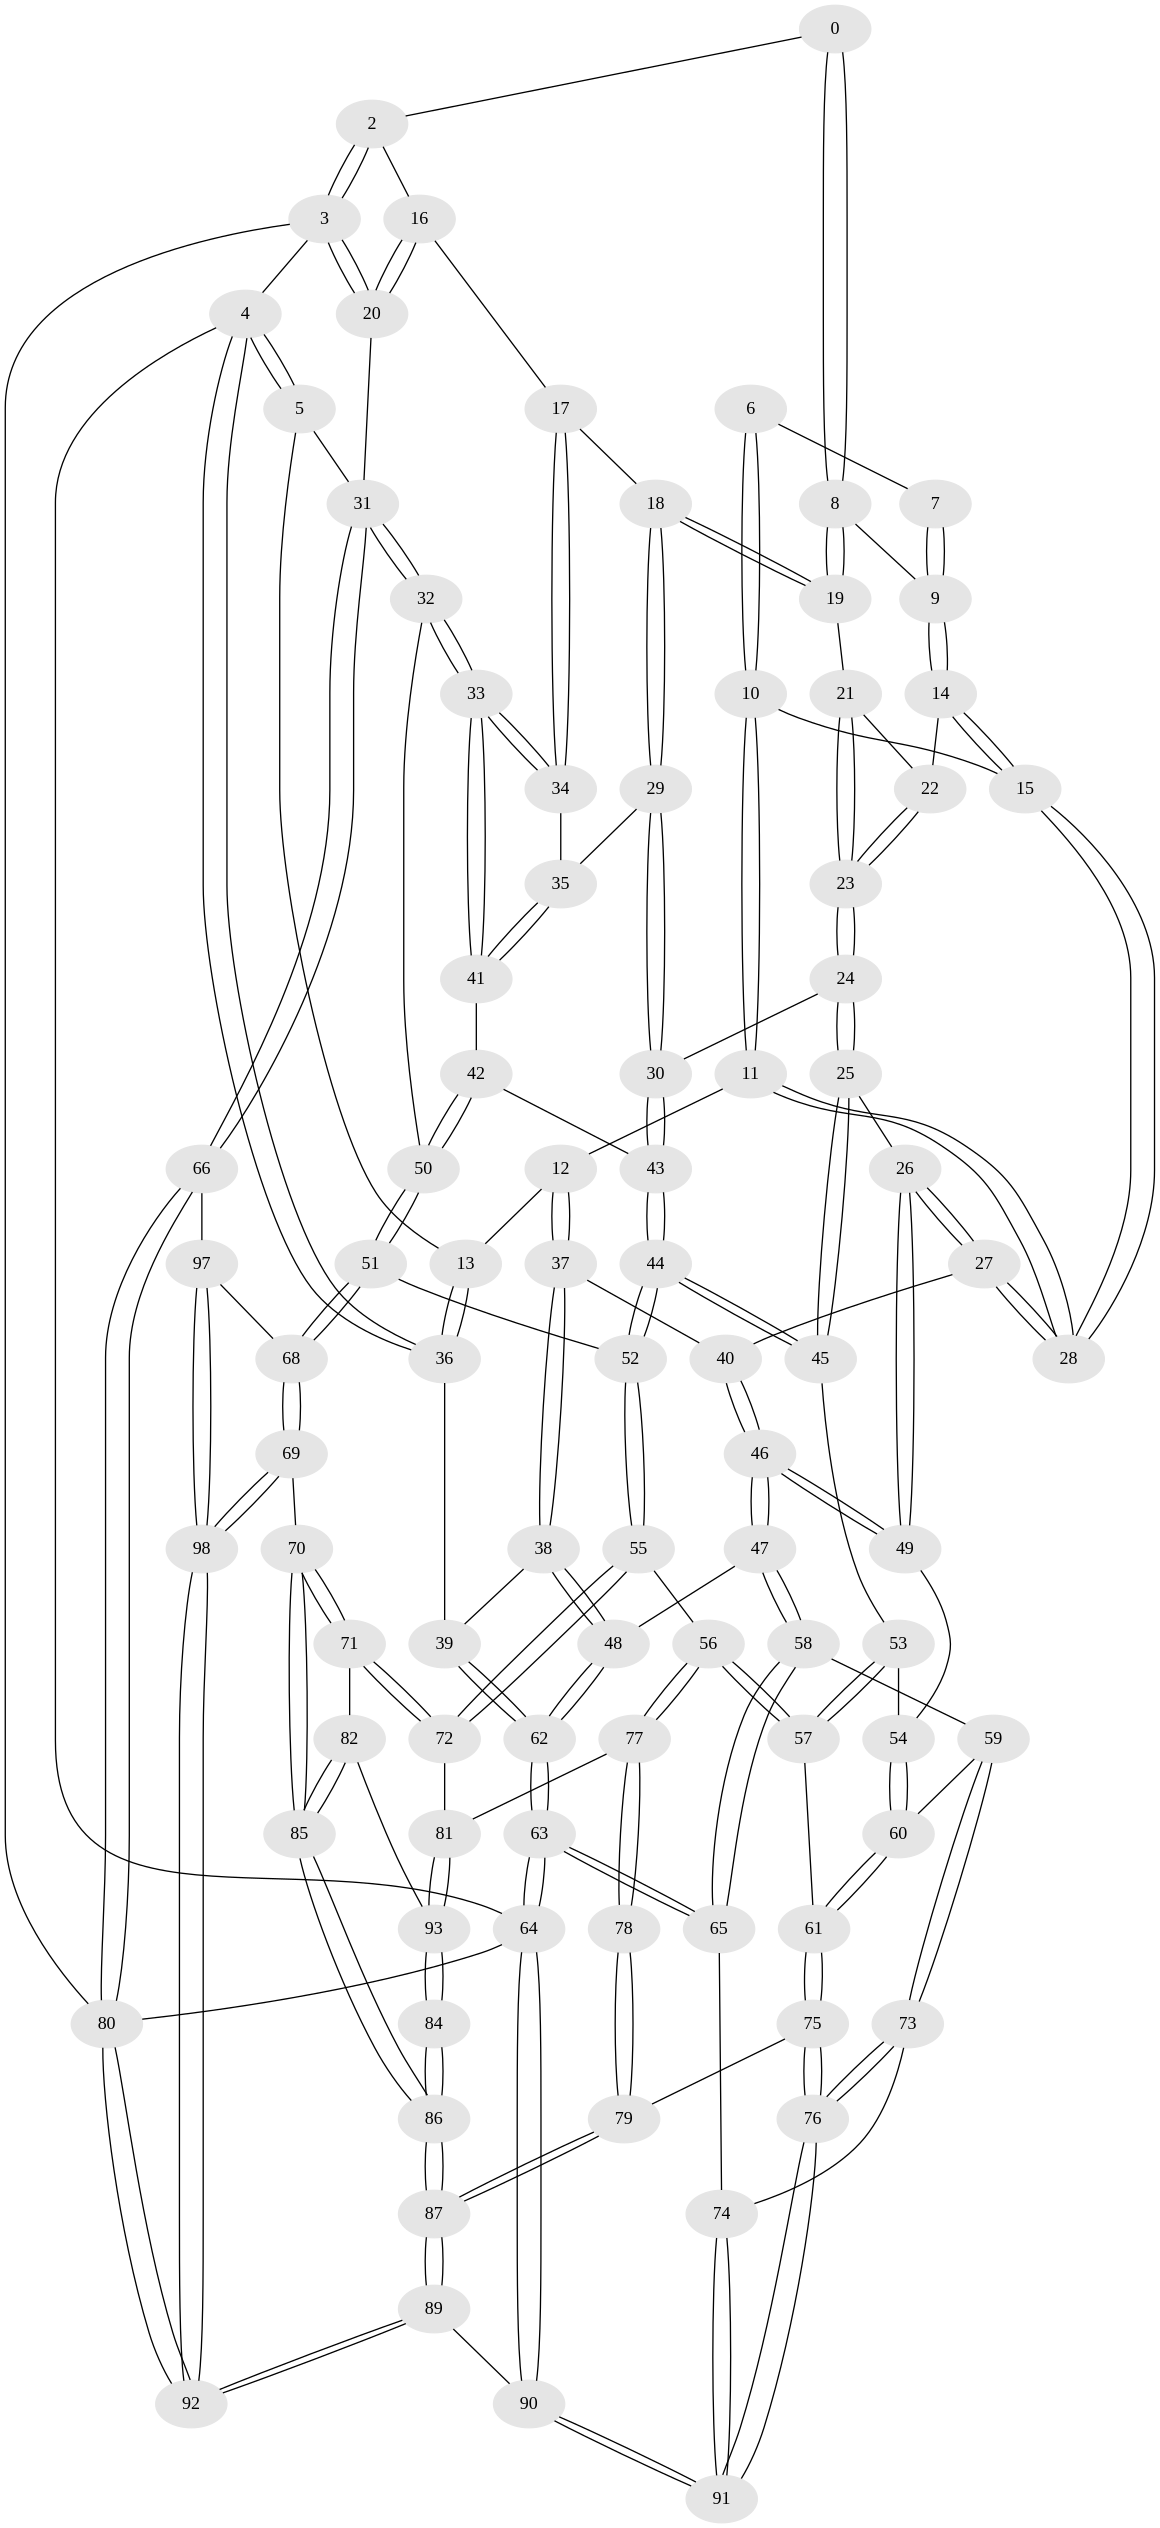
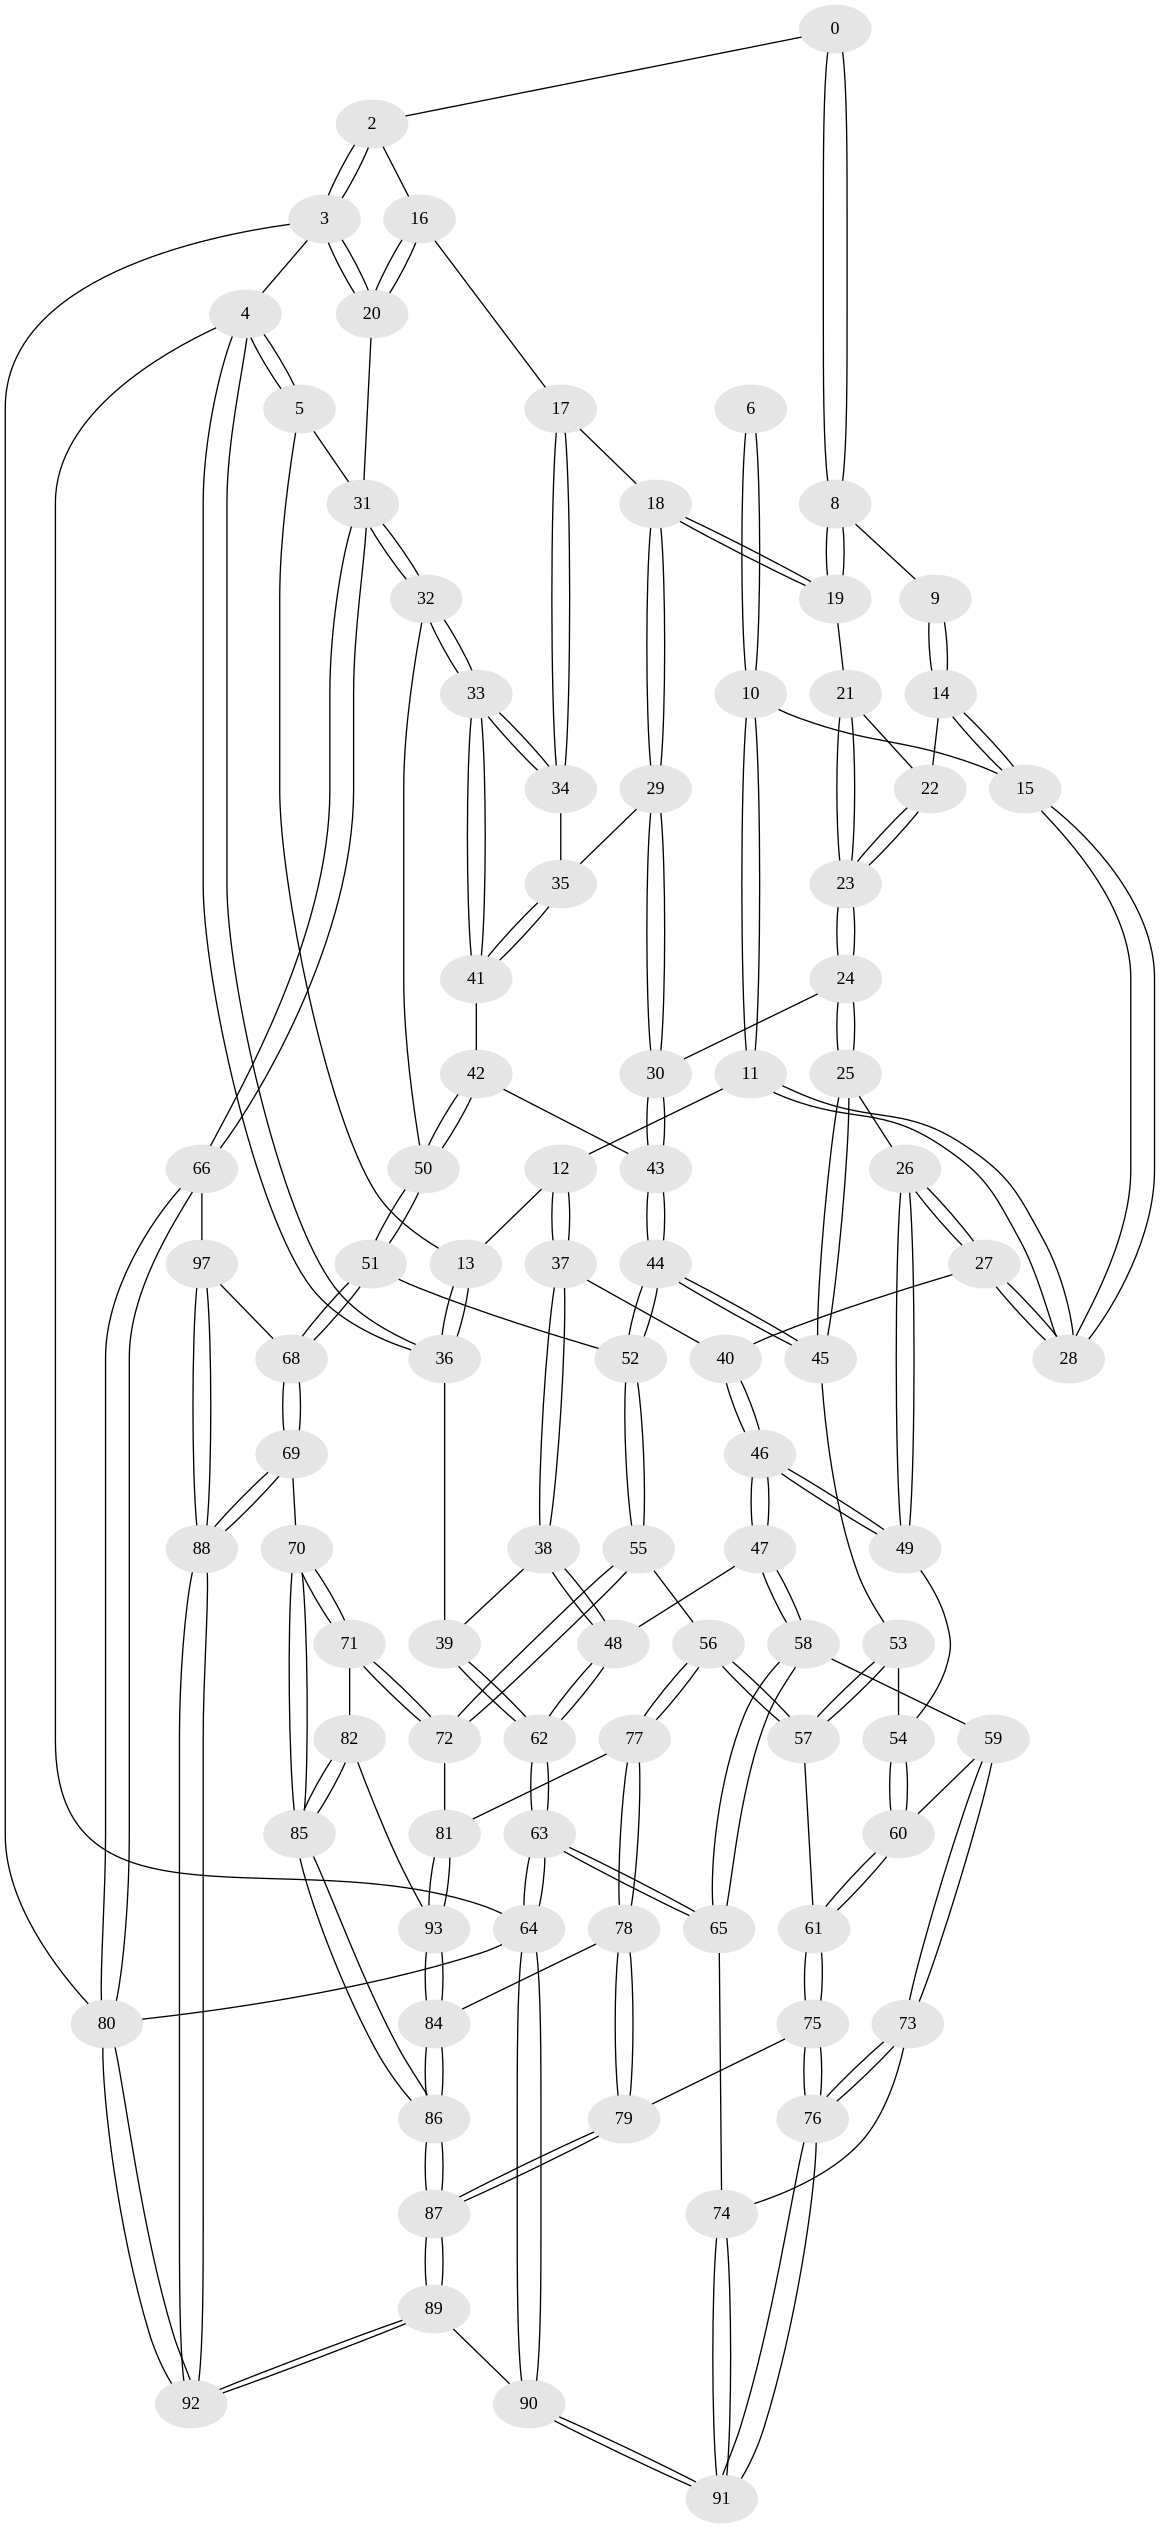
node "7": removed
node "98": label "98" -> "88"
edge "78" -- "84": added
